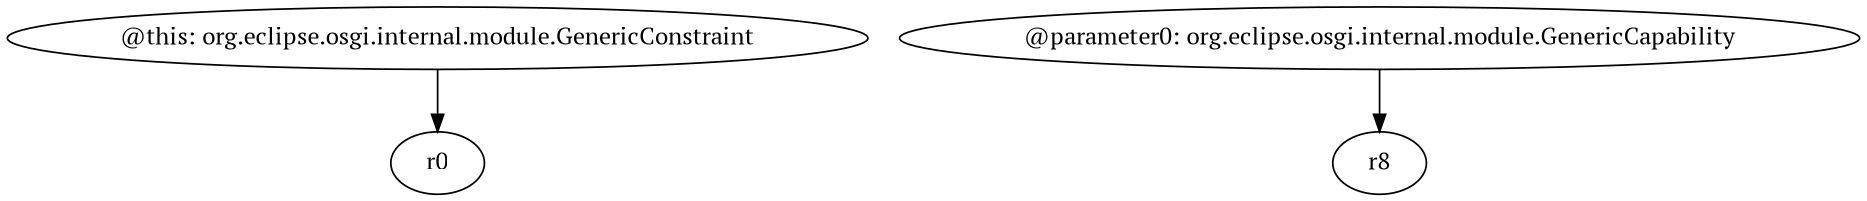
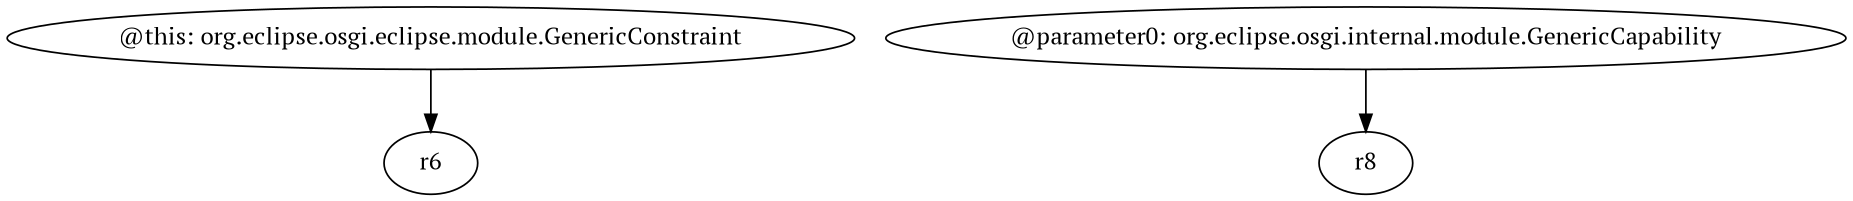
node "@this: org.eclipse.osgi.internal.module.GenericConstraint": label "@this: org.eclipse.osgi.internal.module.GenericConstraint" -> "@this: org.eclipse.osgi.eclipse.module.GenericConstraint"
node "r0": label "r0" -> "r6"
